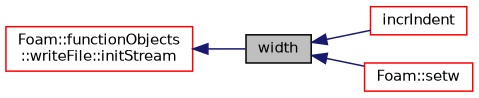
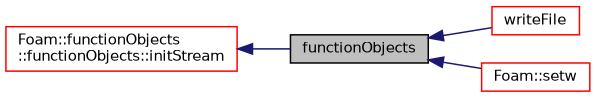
node "incrIndent": label "incrIndent" -> "writeFile"
node "Foam::functionObjects ::writeFile::initStream": label "Foam::functionObjects ::writeFile::initStream" -> "Foam::functionObjects ::functionObjects::initStream"
node "width": label "width" -> "functionObjects"
